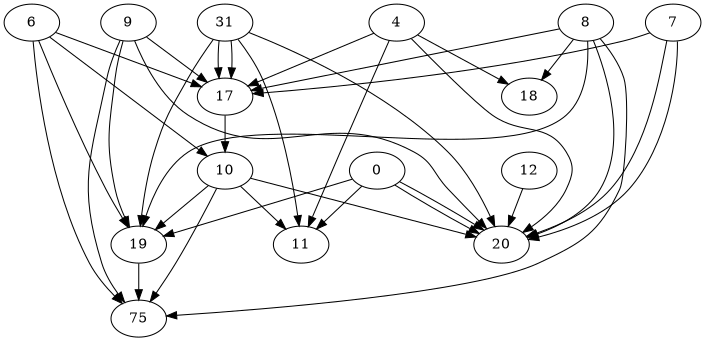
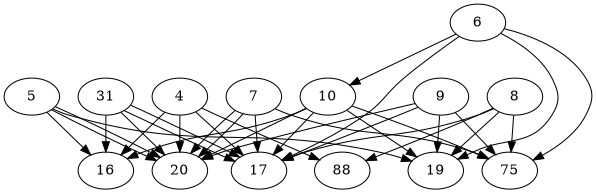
node "18": label "18" -> "88"
edge "31" -> "19": removed
edge "17" -> "10": reversed
edge "8" -> "20": removed
node "0": label "0" -> "5"
node "12": removed
node "11": label "11" -> "16"
edge "19" -> "75": now "7" -> "75"
